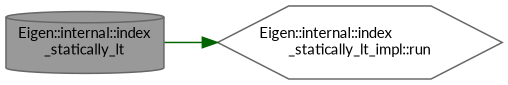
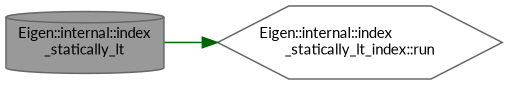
node "Eigen::internal::index _statically_lt_impl::run": label "Eigen::internal::index _statically_lt_impl::run" -> "Eigen::internal::index _statically_lt_index::run"
